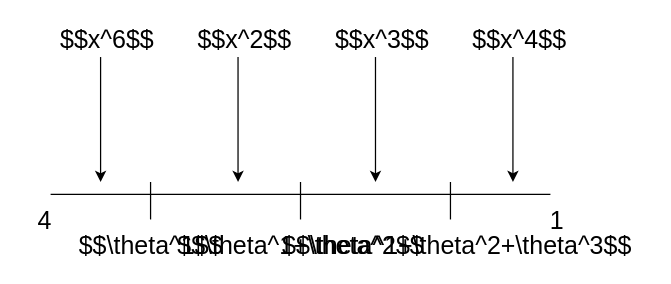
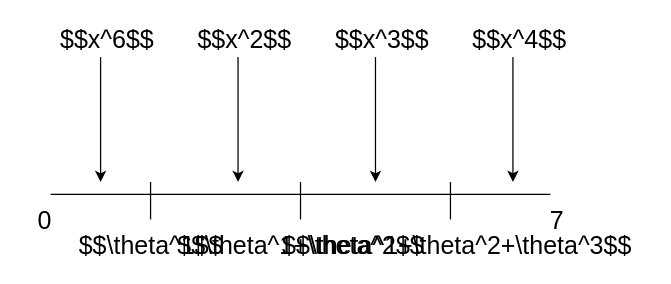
node "4": label "4" -> "0"
node "1": label "1" -> "7"
